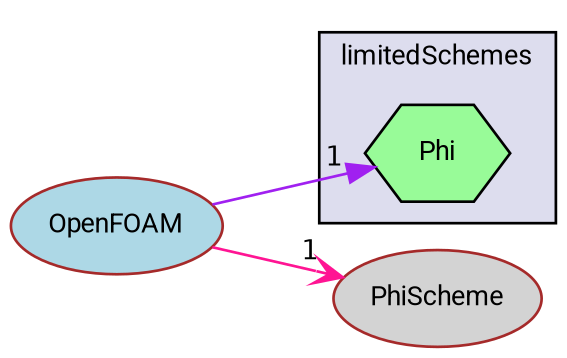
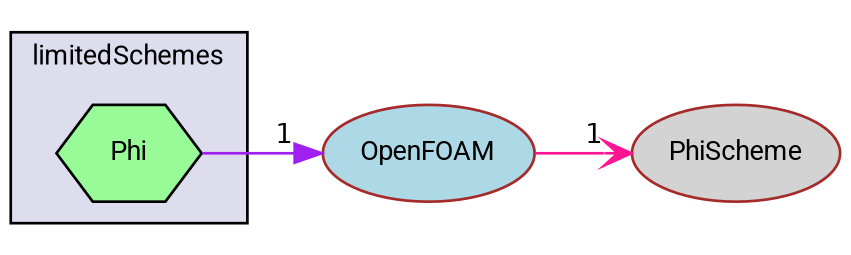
edge "OpenFOAM" -> "Phi": reversed
